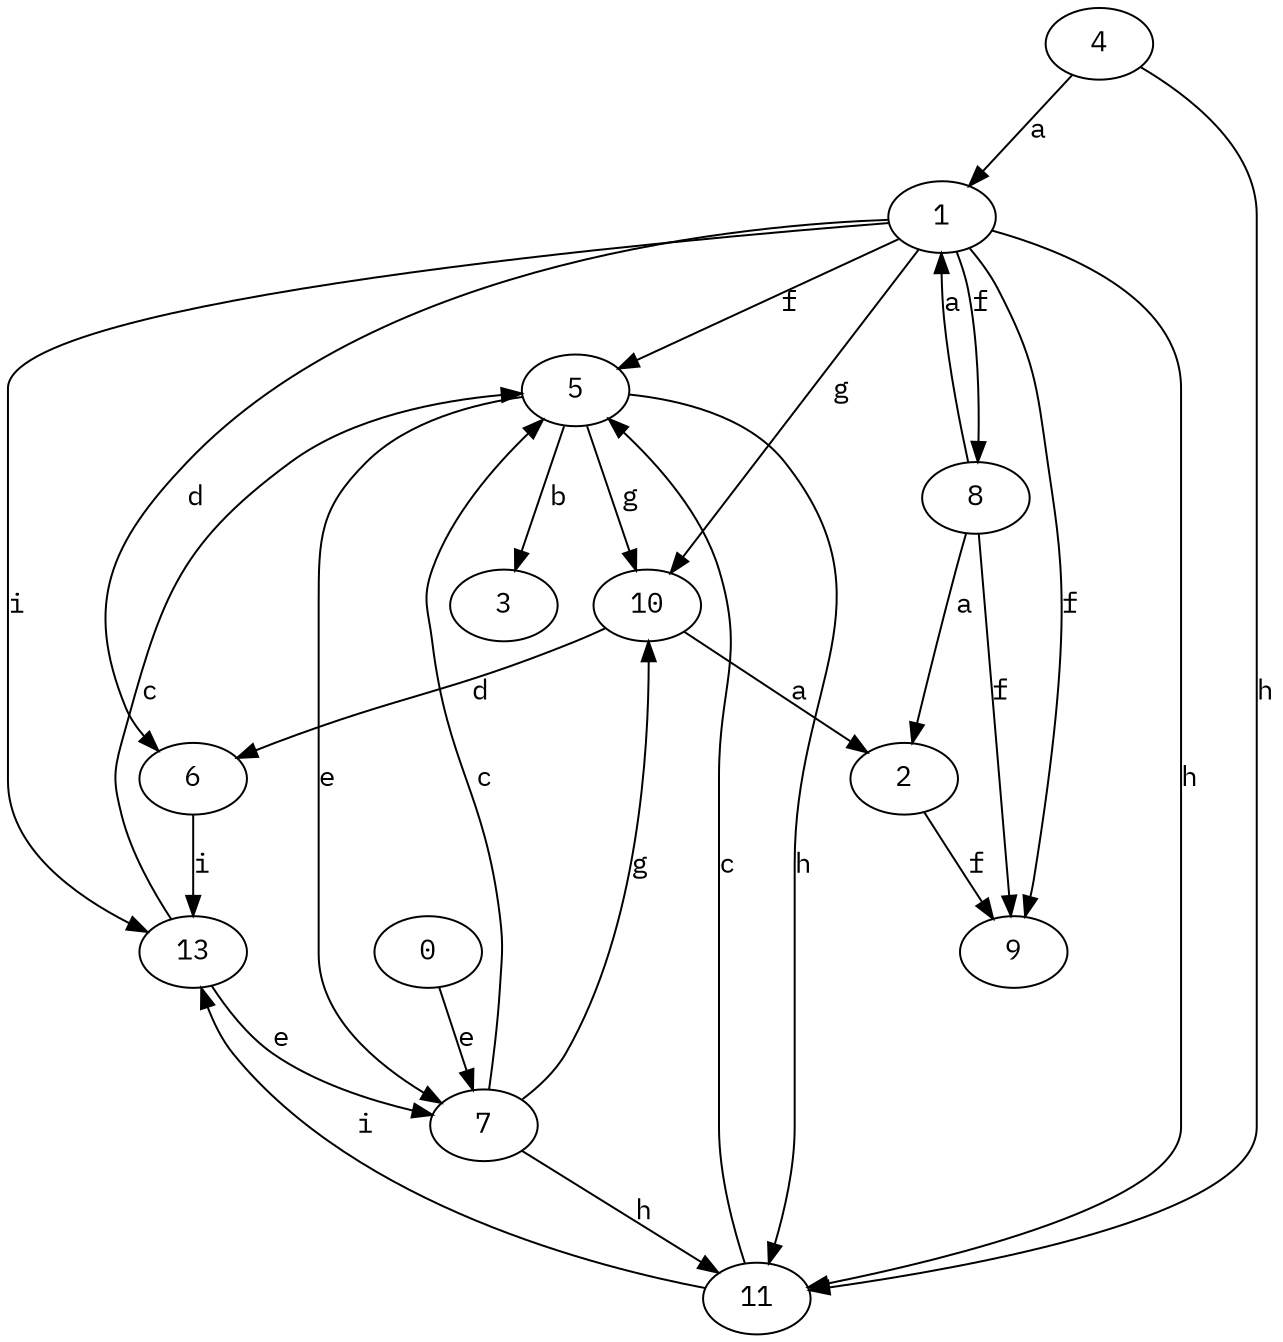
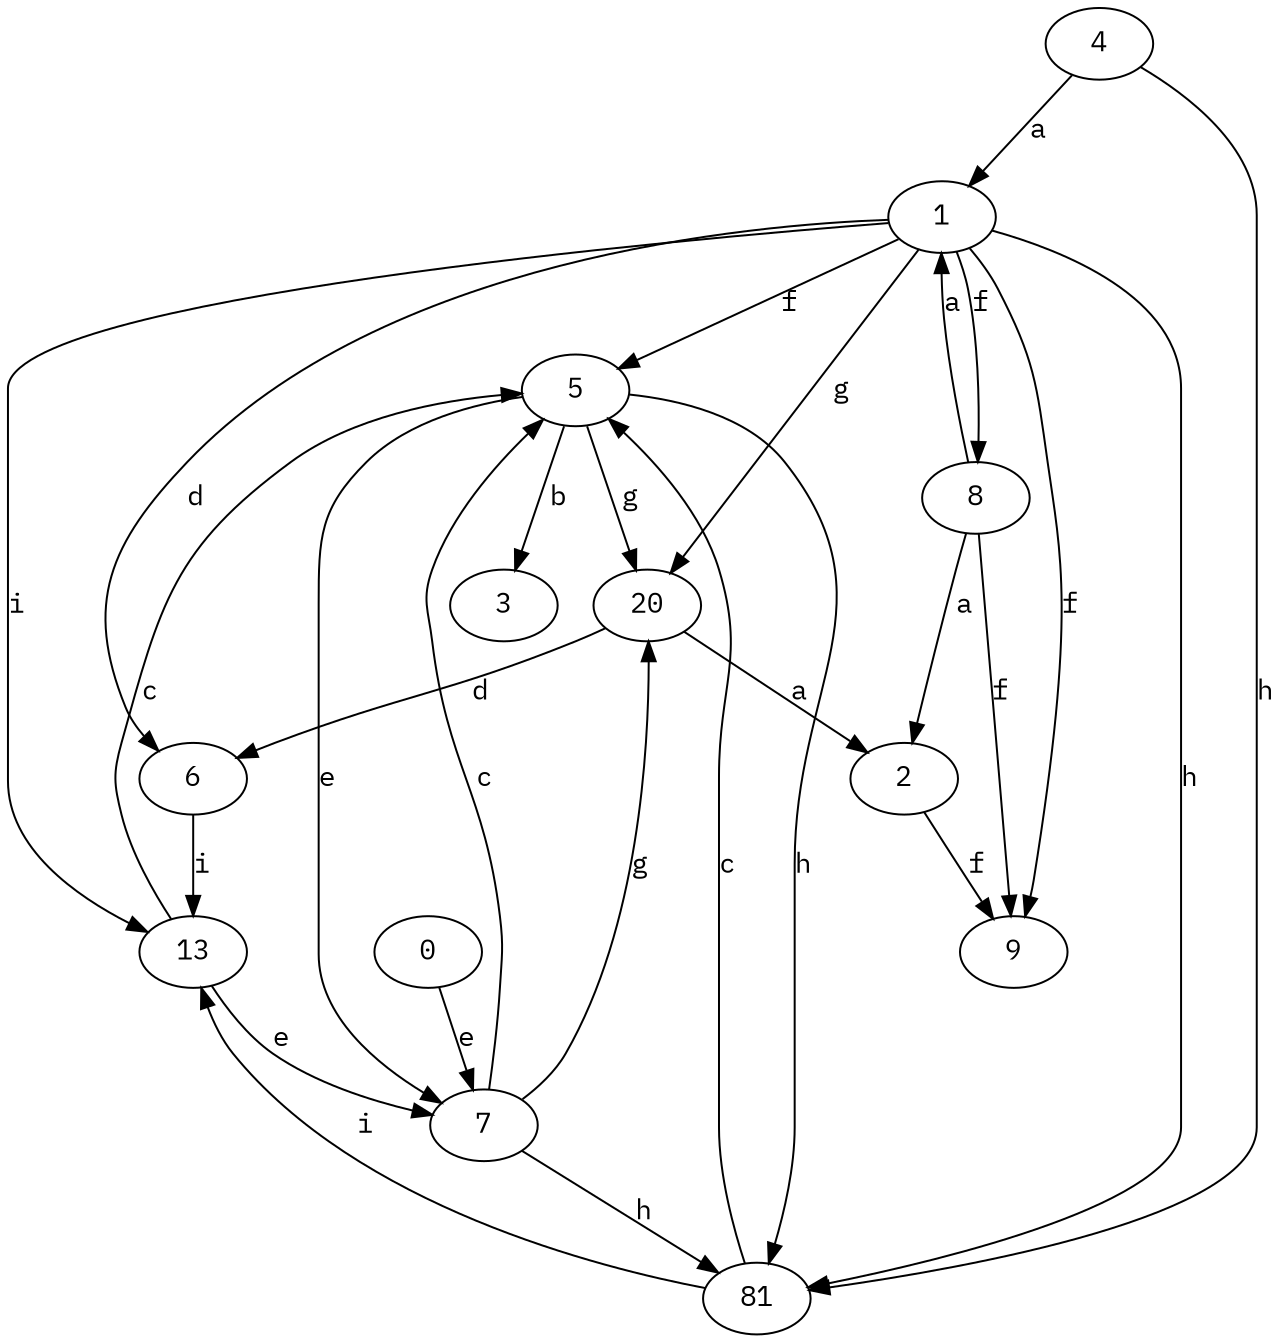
node "10": label "10" -> "20"
node "11": label "11" -> "81"
